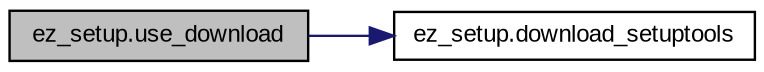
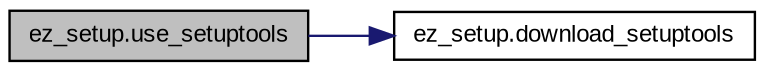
node "ez_setup.use_download": label "ez_setup.use_download" -> "ez_setup.use_setuptools"
